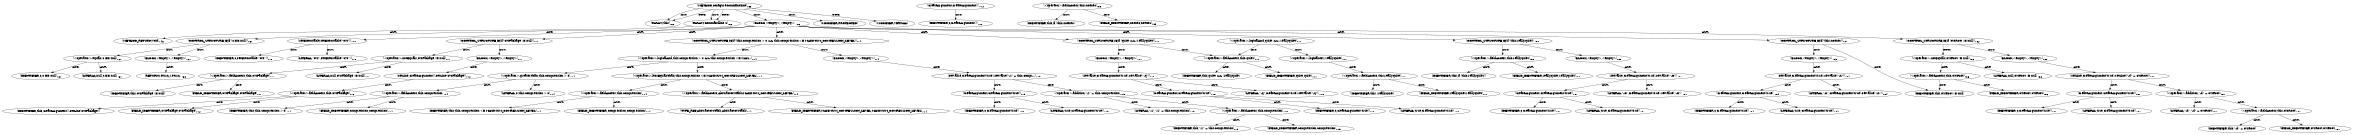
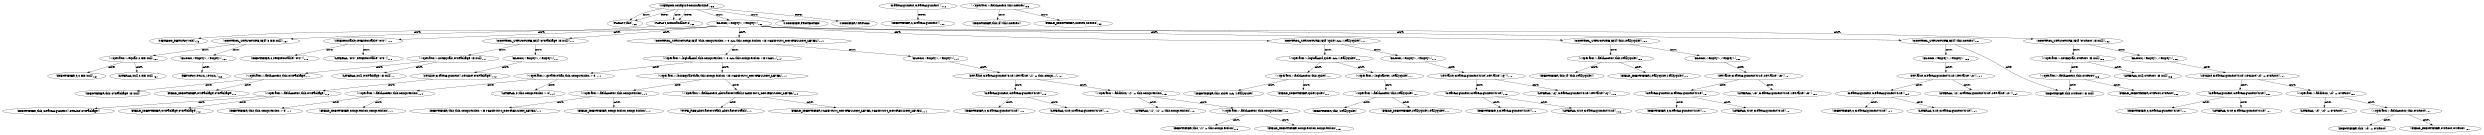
edge "(createArgument,createArgument())" -> "(IDENTIFIER,c,createArgument())": label "AST: " -> "DDG: "
edge "(CONTROL_STRUCTURE,IF,if (quiet && !reallyquiet))" -> "(<operator>.fieldAccess,this.quiet)": now "(CONTROL_STRUCTURE,IF,if (quiet && !reallyquiet))" -> "(<operator>.logicalAnd,quiet && !reallyquiet)"
edge "(CONTROL_STRUCTURE,IF,if (cvsRoot != null))" -> "(<operator>.notEquals,cvsRoot != null)": label "DDG: " -> "AST: "
